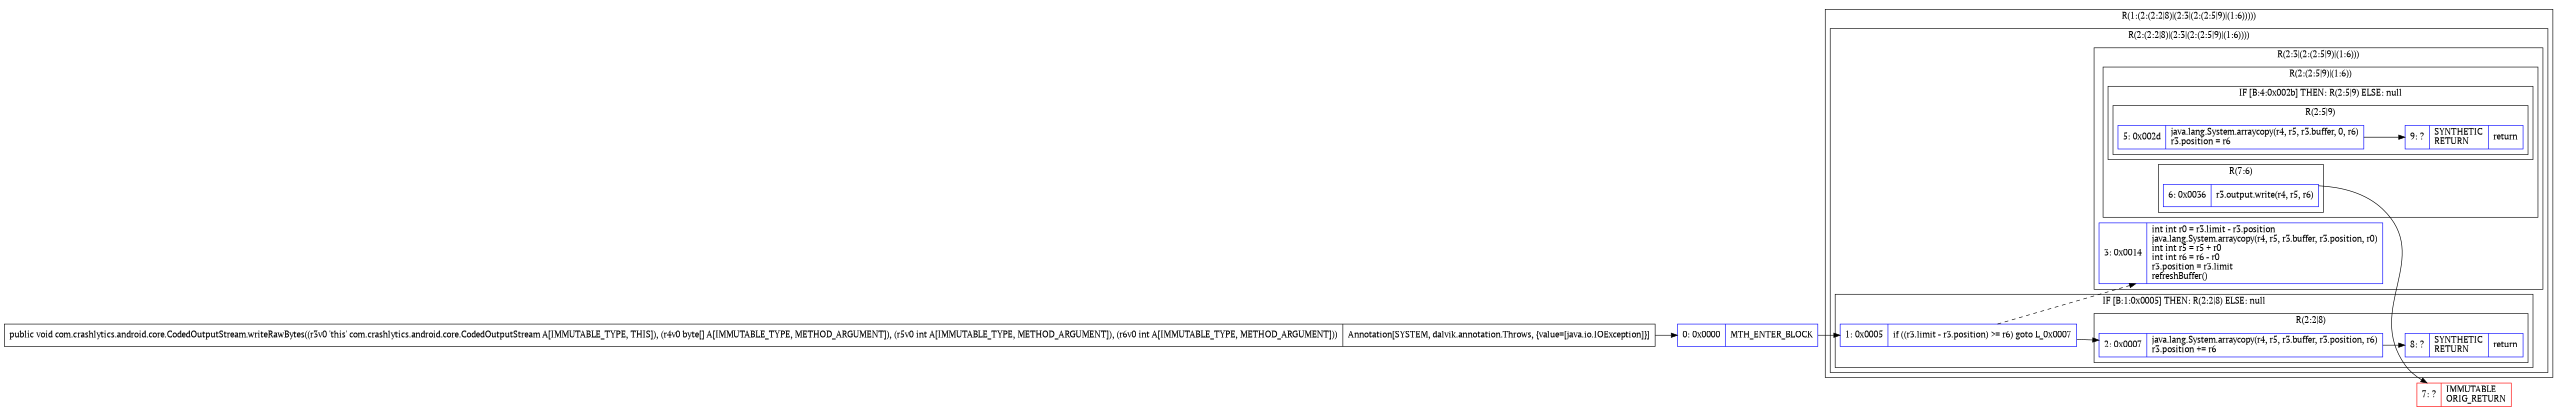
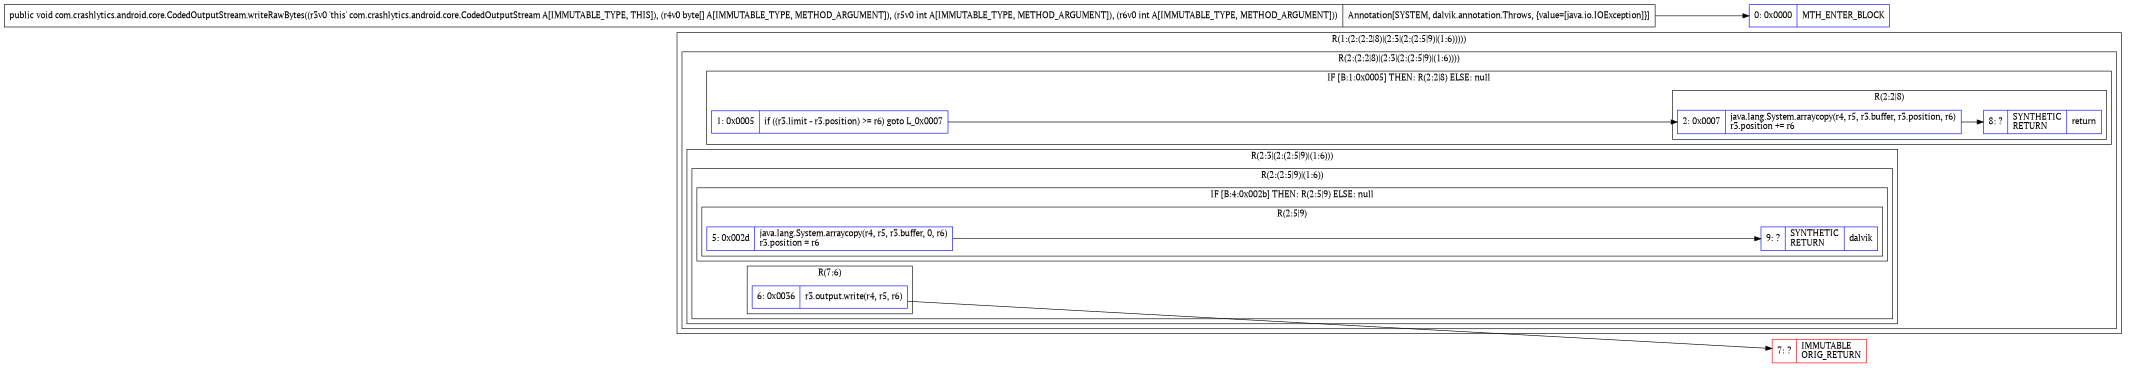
node "9: ?": text "return" -> "dalvik"
node "3: 0x0014": removed
edge "0: 0x0000" -> "1: 0x0005": removed
